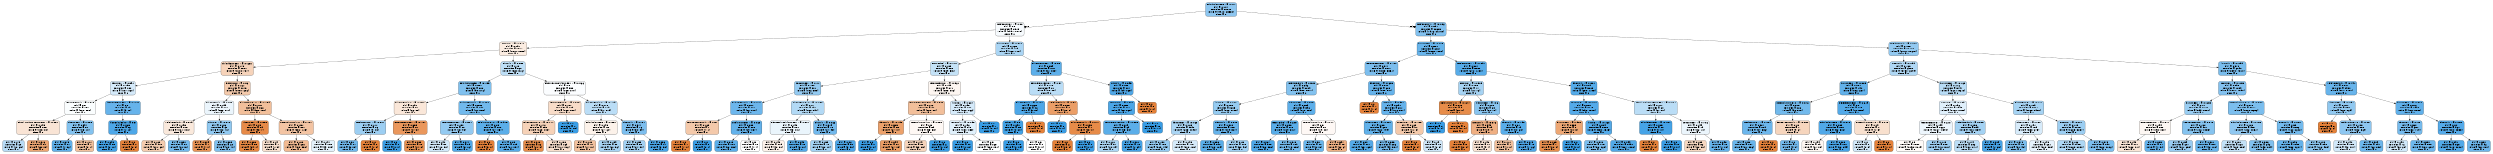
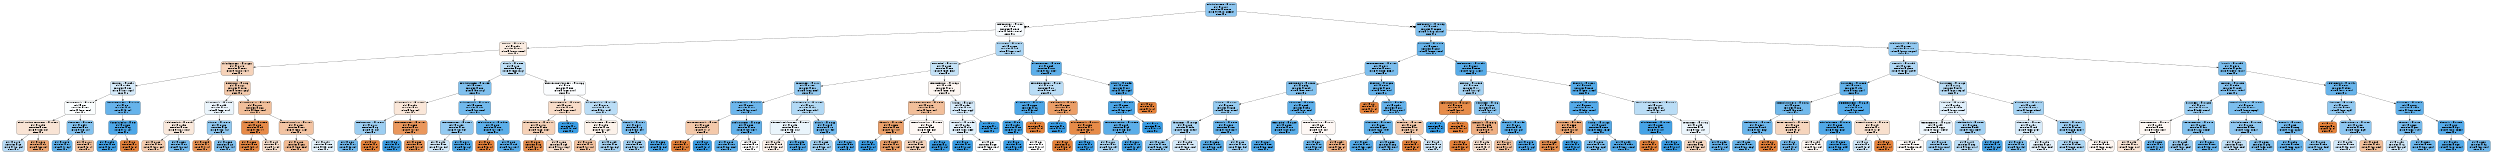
node "gini = 0.348 samples = 189 value = [73, 252] class = 1": removed
node "gini = 0.375 samples = 890 value = [362, 1086] class = 1": fillcolor #7bbeee -> #fdf6f1
node "gini = 0.329 samples = 197 value = [66, 252] class = 1": fillcolor #6db7ec -> #f2c09c
